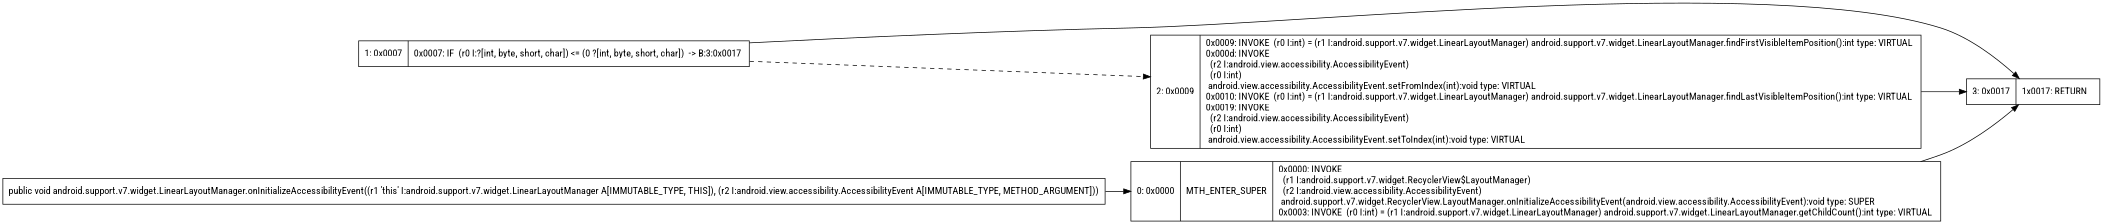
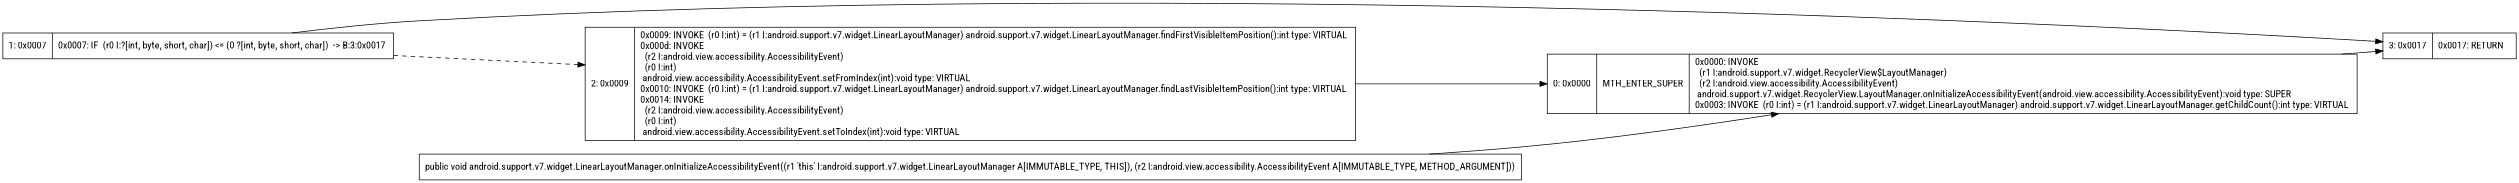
node "3: 0x0017": text "1x0017: RETURN" -> "0x0017: RETURN"
edge "2: 0x0009" -> "3: 0x0017": now "2: 0x0009" -> "0: 0x0000"
node "2: 0x0009": text "0x0019: INVOKE" -> "0x0014: INVOKE"
